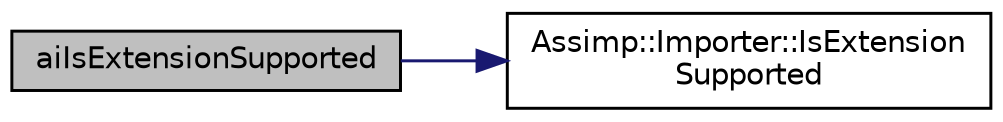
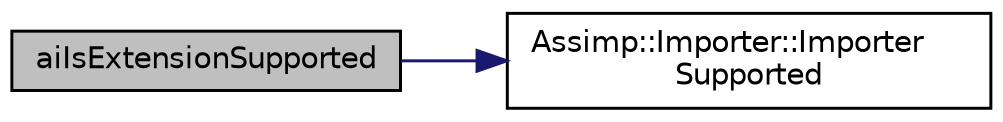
node "Assimp::Importer::IsExtension Supported": label "Assimp::Importer::IsExtension Supported" -> "Assimp::Importer::Importer Supported"
